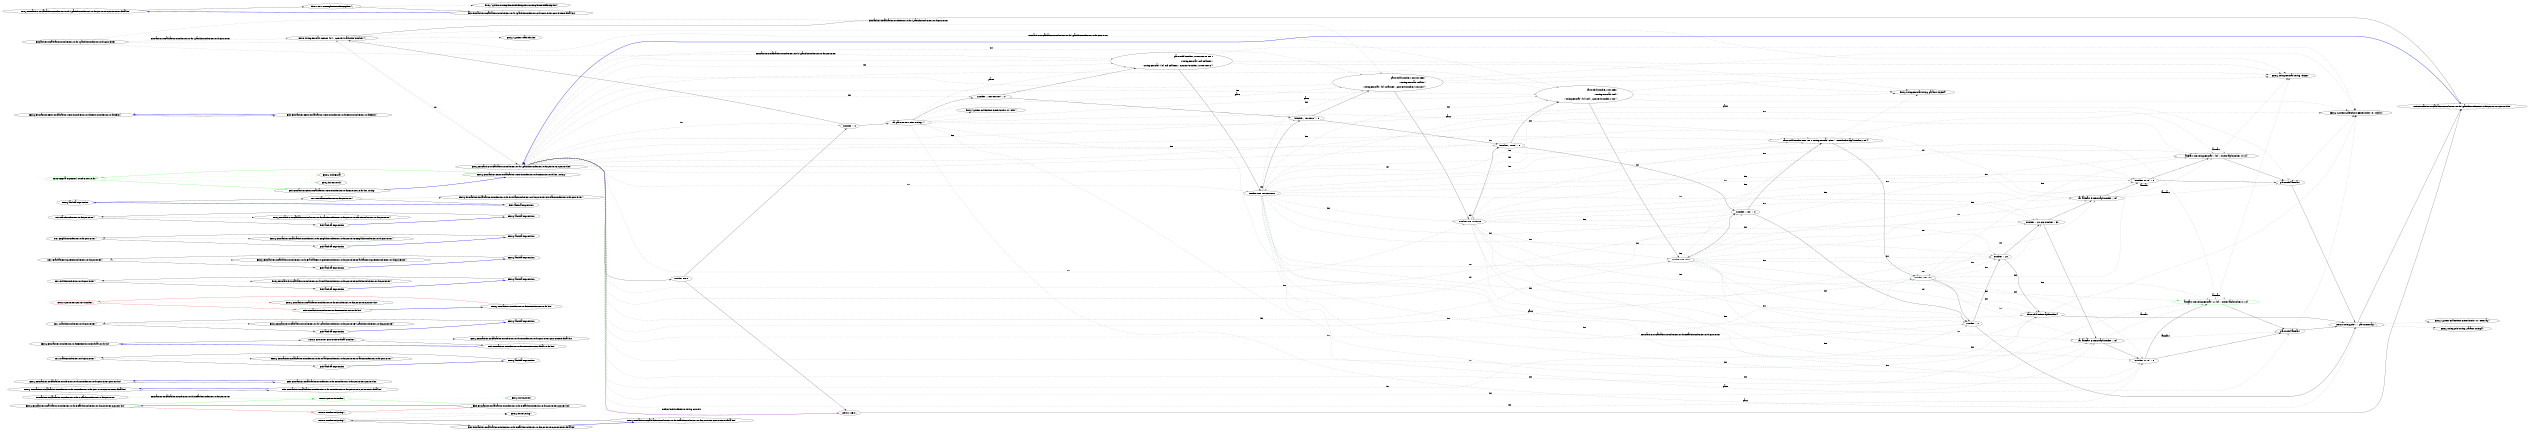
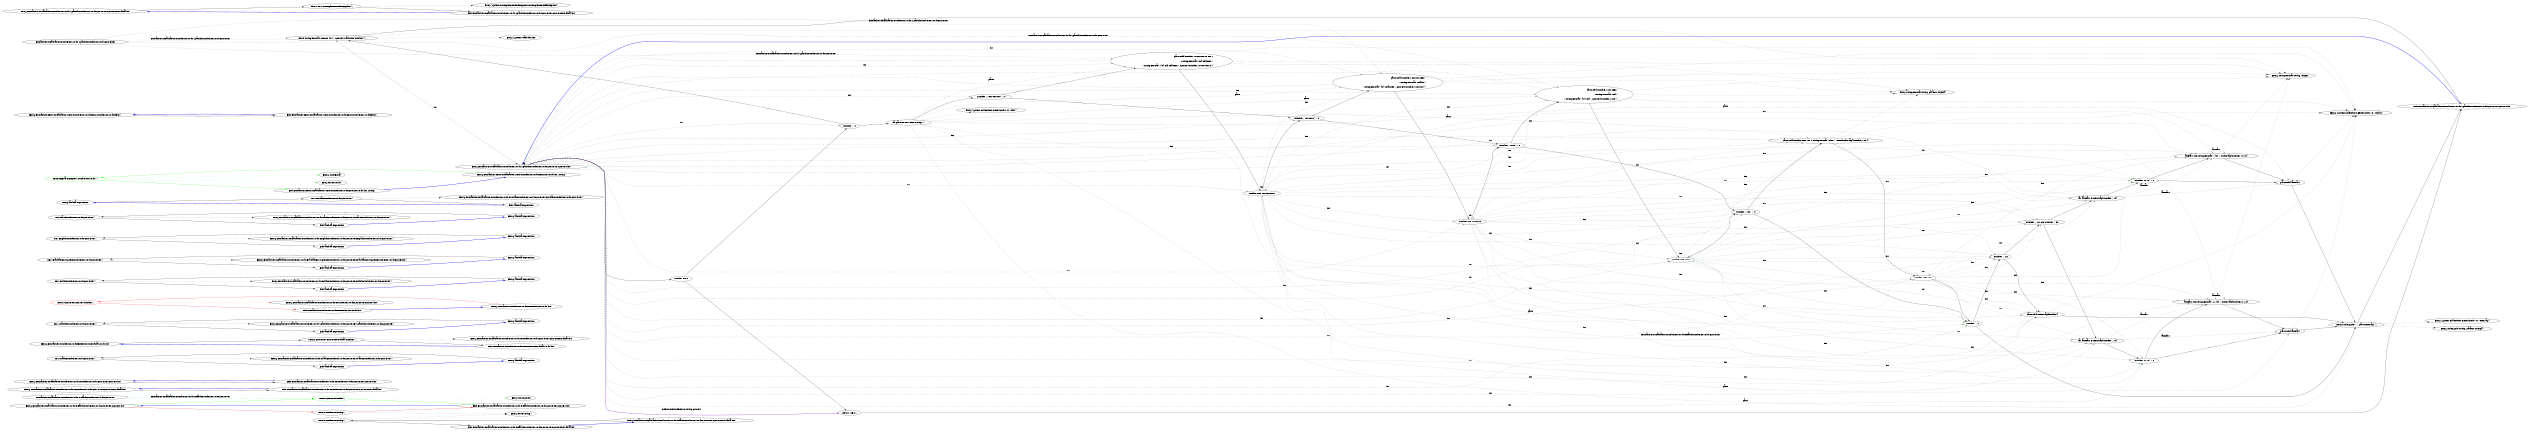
node "lastPart += string.Format('' y {0}'', UnitsMap[number % 10])": color green -> black
